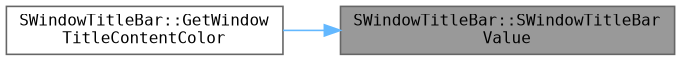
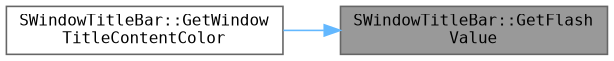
node "SWindowTitleBar::SWindowTitleBar Value": label "SWindowTitleBar::SWindowTitleBar Value" -> "SWindowTitleBar::GetFlash Value"
